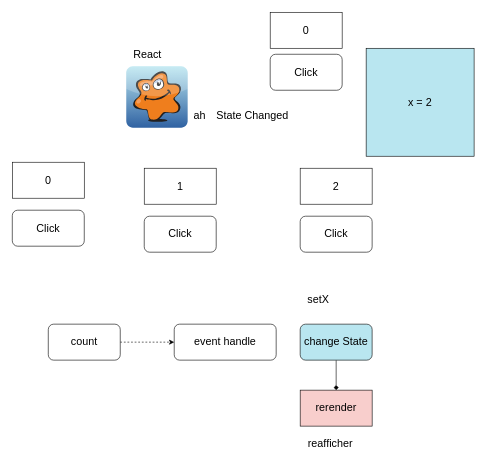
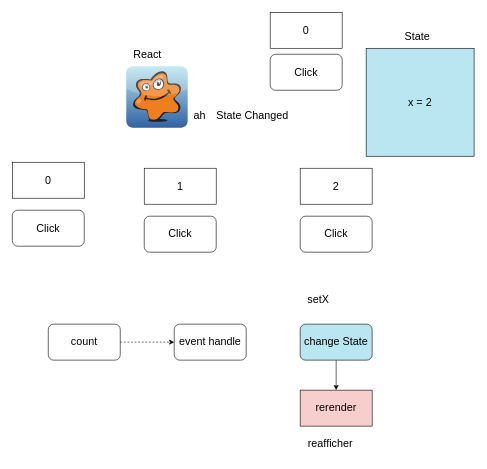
node "State": added
node "event handle": size 102x36 -> 72x36
edge "change State" -> "rerender": arrowhead diamond -> classic
